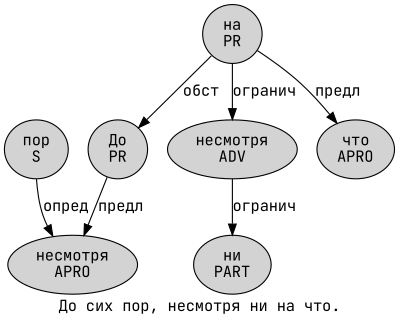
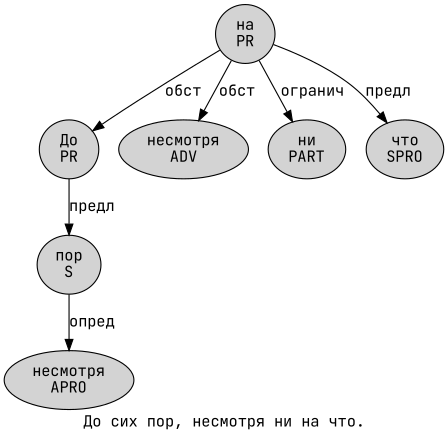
edge "на PR" -> "несмотря ADV": label "огранич" -> "обст"
node "что APRO": label "что APRO" -> "что SPRO"
edge "До PR" -> "несмотря APRO": now "До PR" -> "пор S"
edge "несмотря ADV" -> "ни PART": now "на PR" -> "ни PART"
